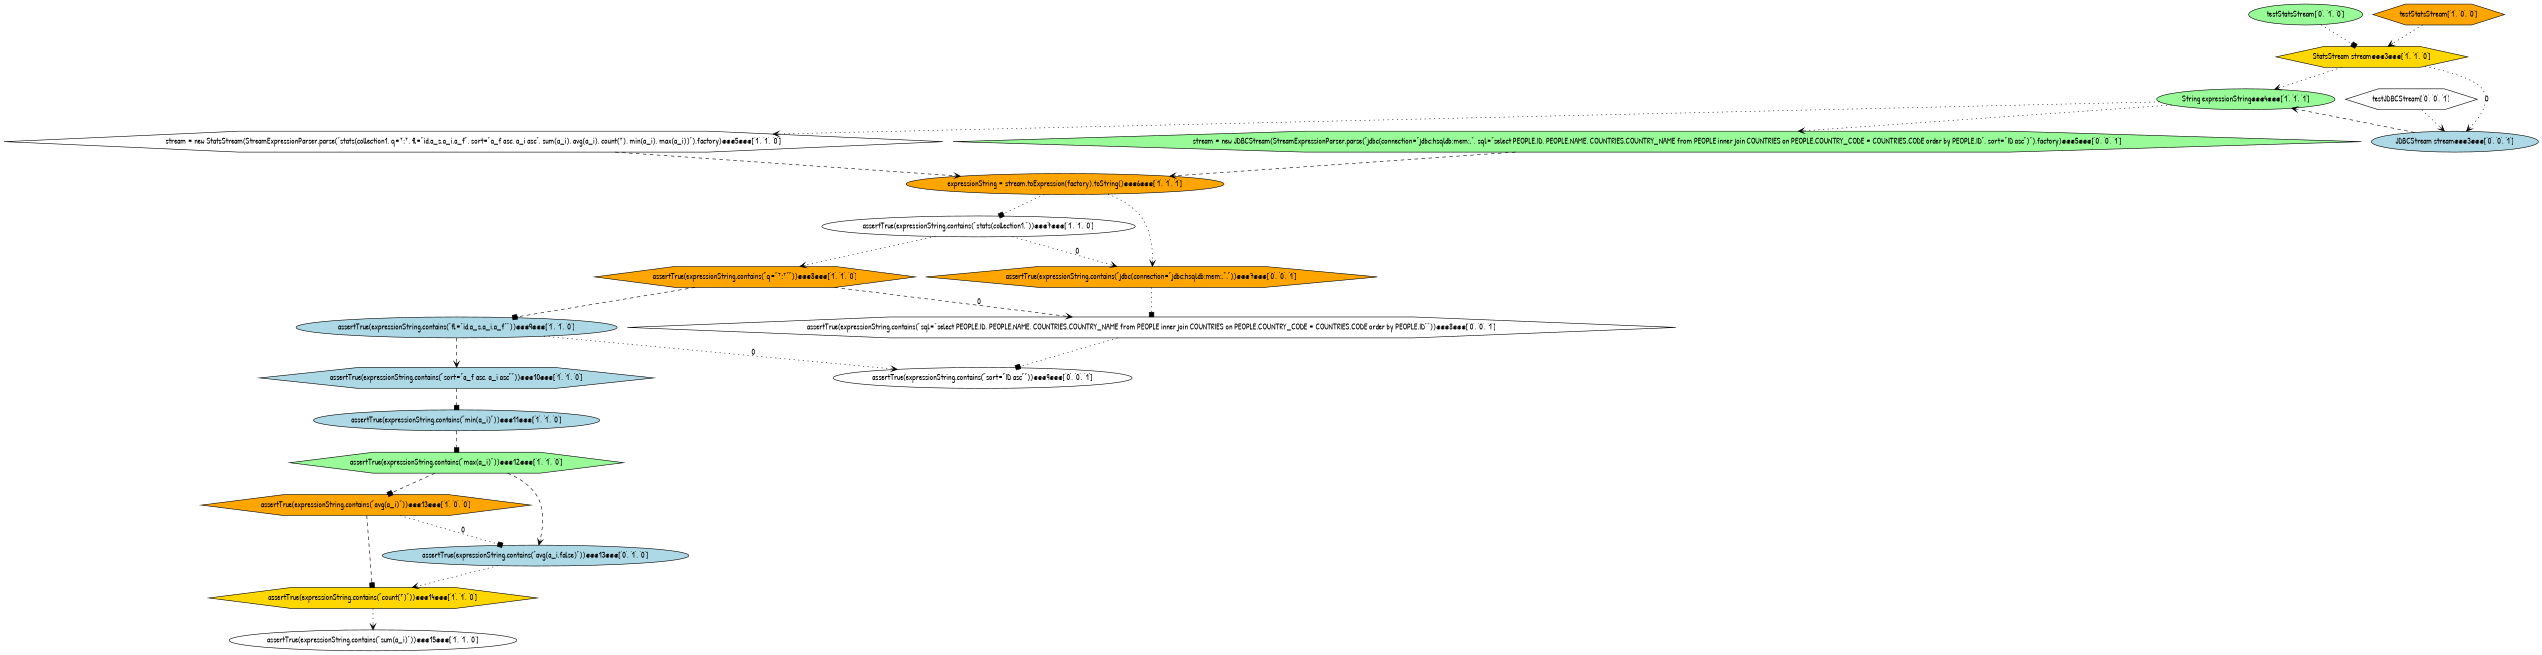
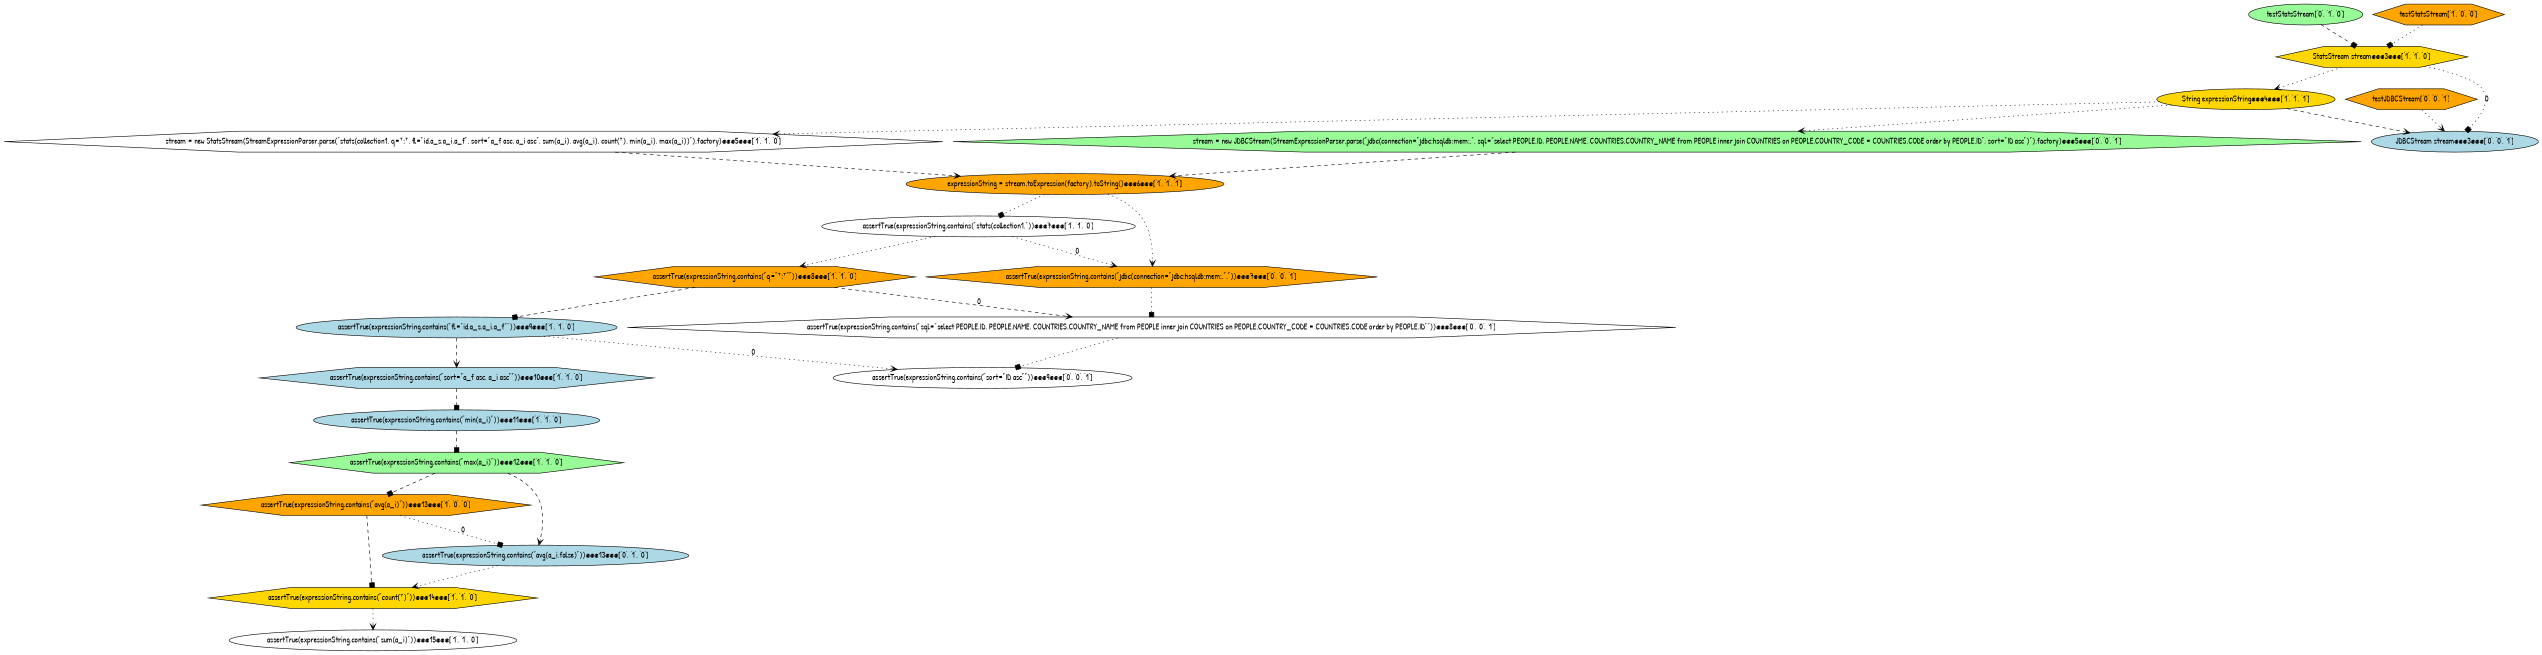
edge "testStatsStream['0', '1', '0']" -> "StatsStream stream@@@3@@@['1', '1', '0']": style dotted -> dashed
edge "testStatsStream['1', '0', '0']" -> "StatsStream stream@@@3@@@['1', '1', '0']": arrowhead vee -> box
edge "StatsStream stream@@@3@@@['1', '1', '0']" -> "JDBCStream stream@@@3@@@['0', '0', '1']": arrowhead vee -> box
node "String expressionString@@@4@@@['1', '1', '1']": fillcolor palegreen -> gold
node "testJDBCStream['0', '0', '1']": fillcolor white -> orange
edge "JDBCStream stream@@@3@@@['0', '0', '1']" -> "String expressionString@@@4@@@['1', '1', '1']": reversed
